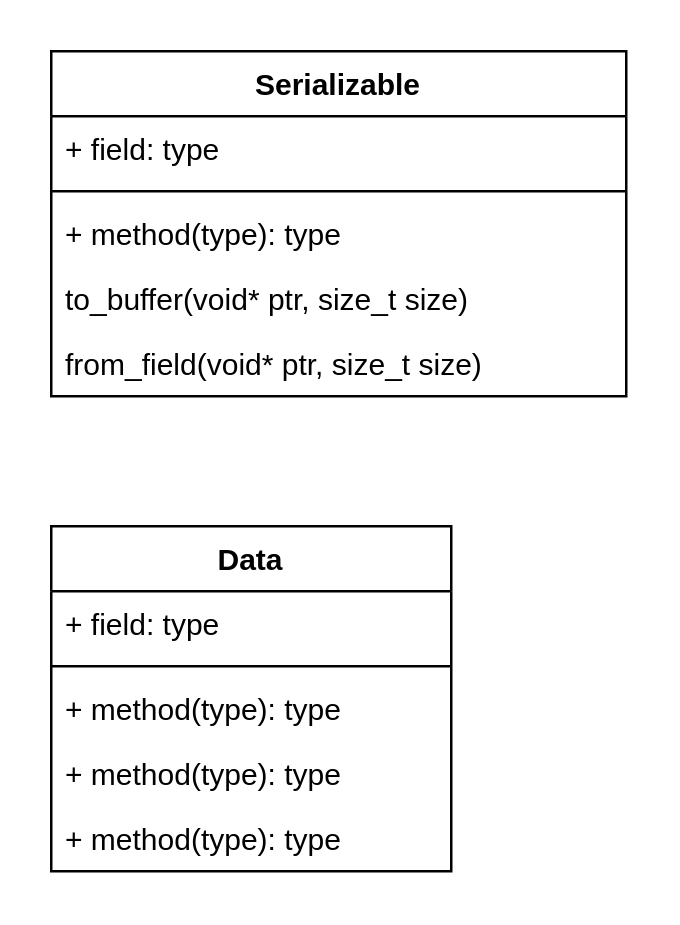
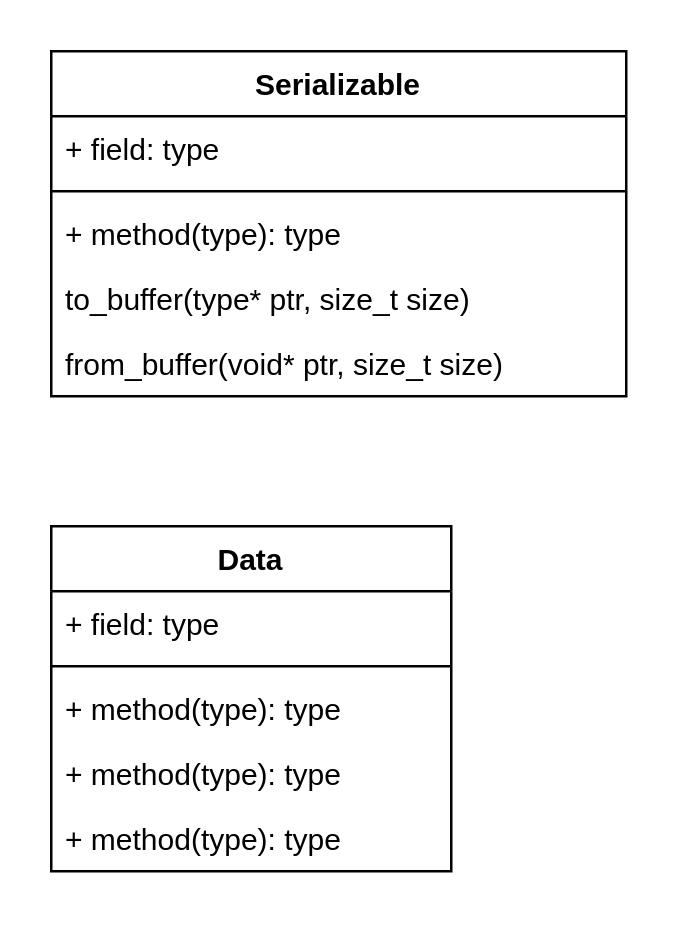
node "to_buffer(void* ptr, size_t size)": label "to_buffer(void* ptr, size_t size)" -> "to_buffer(type* ptr, size_t size)"
node "from_field(void* ptr, size_t size)": label "from_field(void* ptr, size_t size)" -> "from_buffer(void* ptr, size_t size)"
